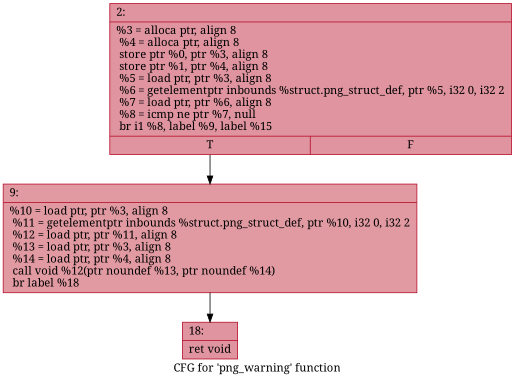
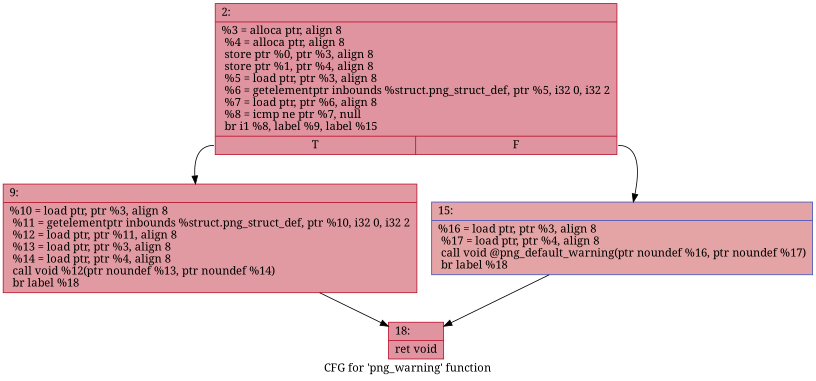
node "15:": added
